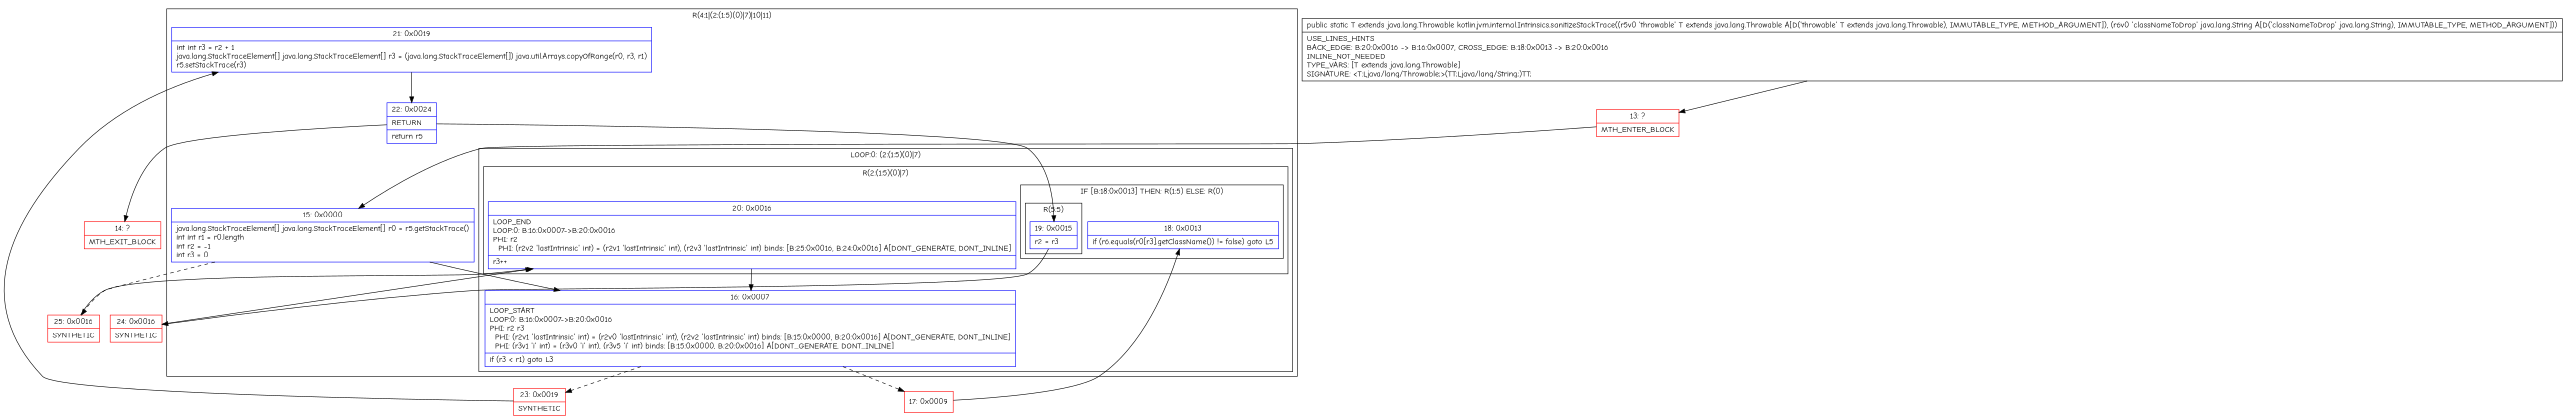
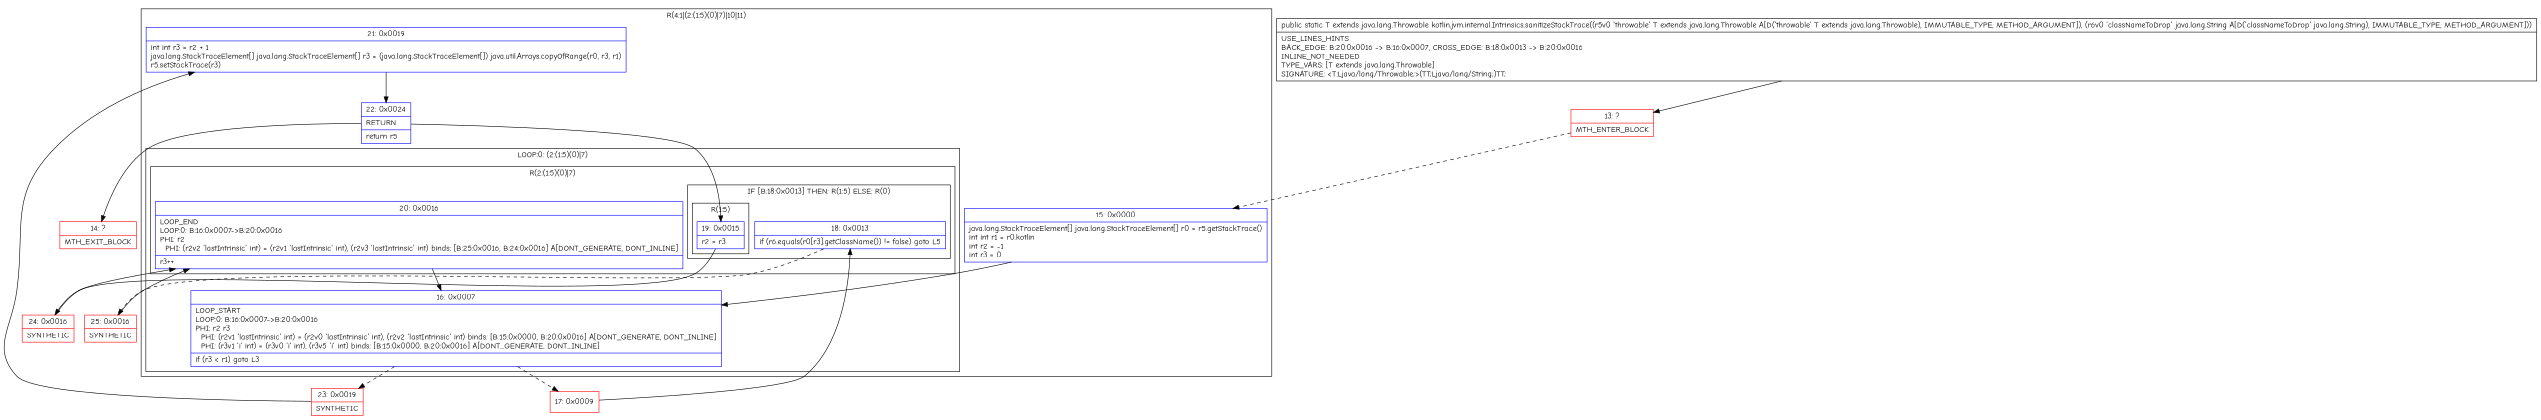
edge "13: ?" -> "15: 0x0000": style solid -> dashed
cluster "R(5:5)": label "R(5:5)" -> "R(1:5)"
node "15: 0x0000": text "int int r1 = r0.length" -> "int int r1 = r0.kotlin"
edge "15: 0x0000" -> "25: 0x0016": now "18: 0x0013" -> "25: 0x0016"
